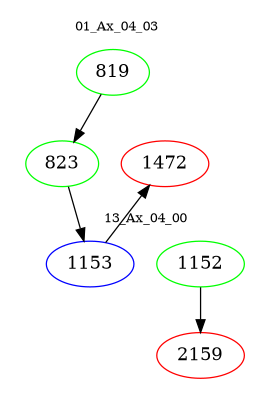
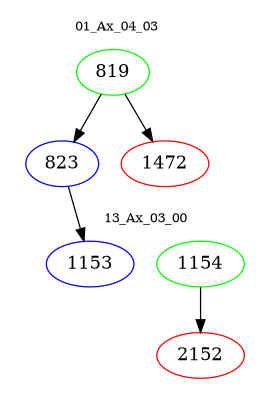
node "823": color green -> blue
edge "1153" -> "1472": now "819" -> "1472"
cluster "13_Ax_04_00": label "13_Ax_04_00" -> "13_Ax_03_00"
node "1152": label "1152" -> "1154"
node "2159": label "2159" -> "2152"
